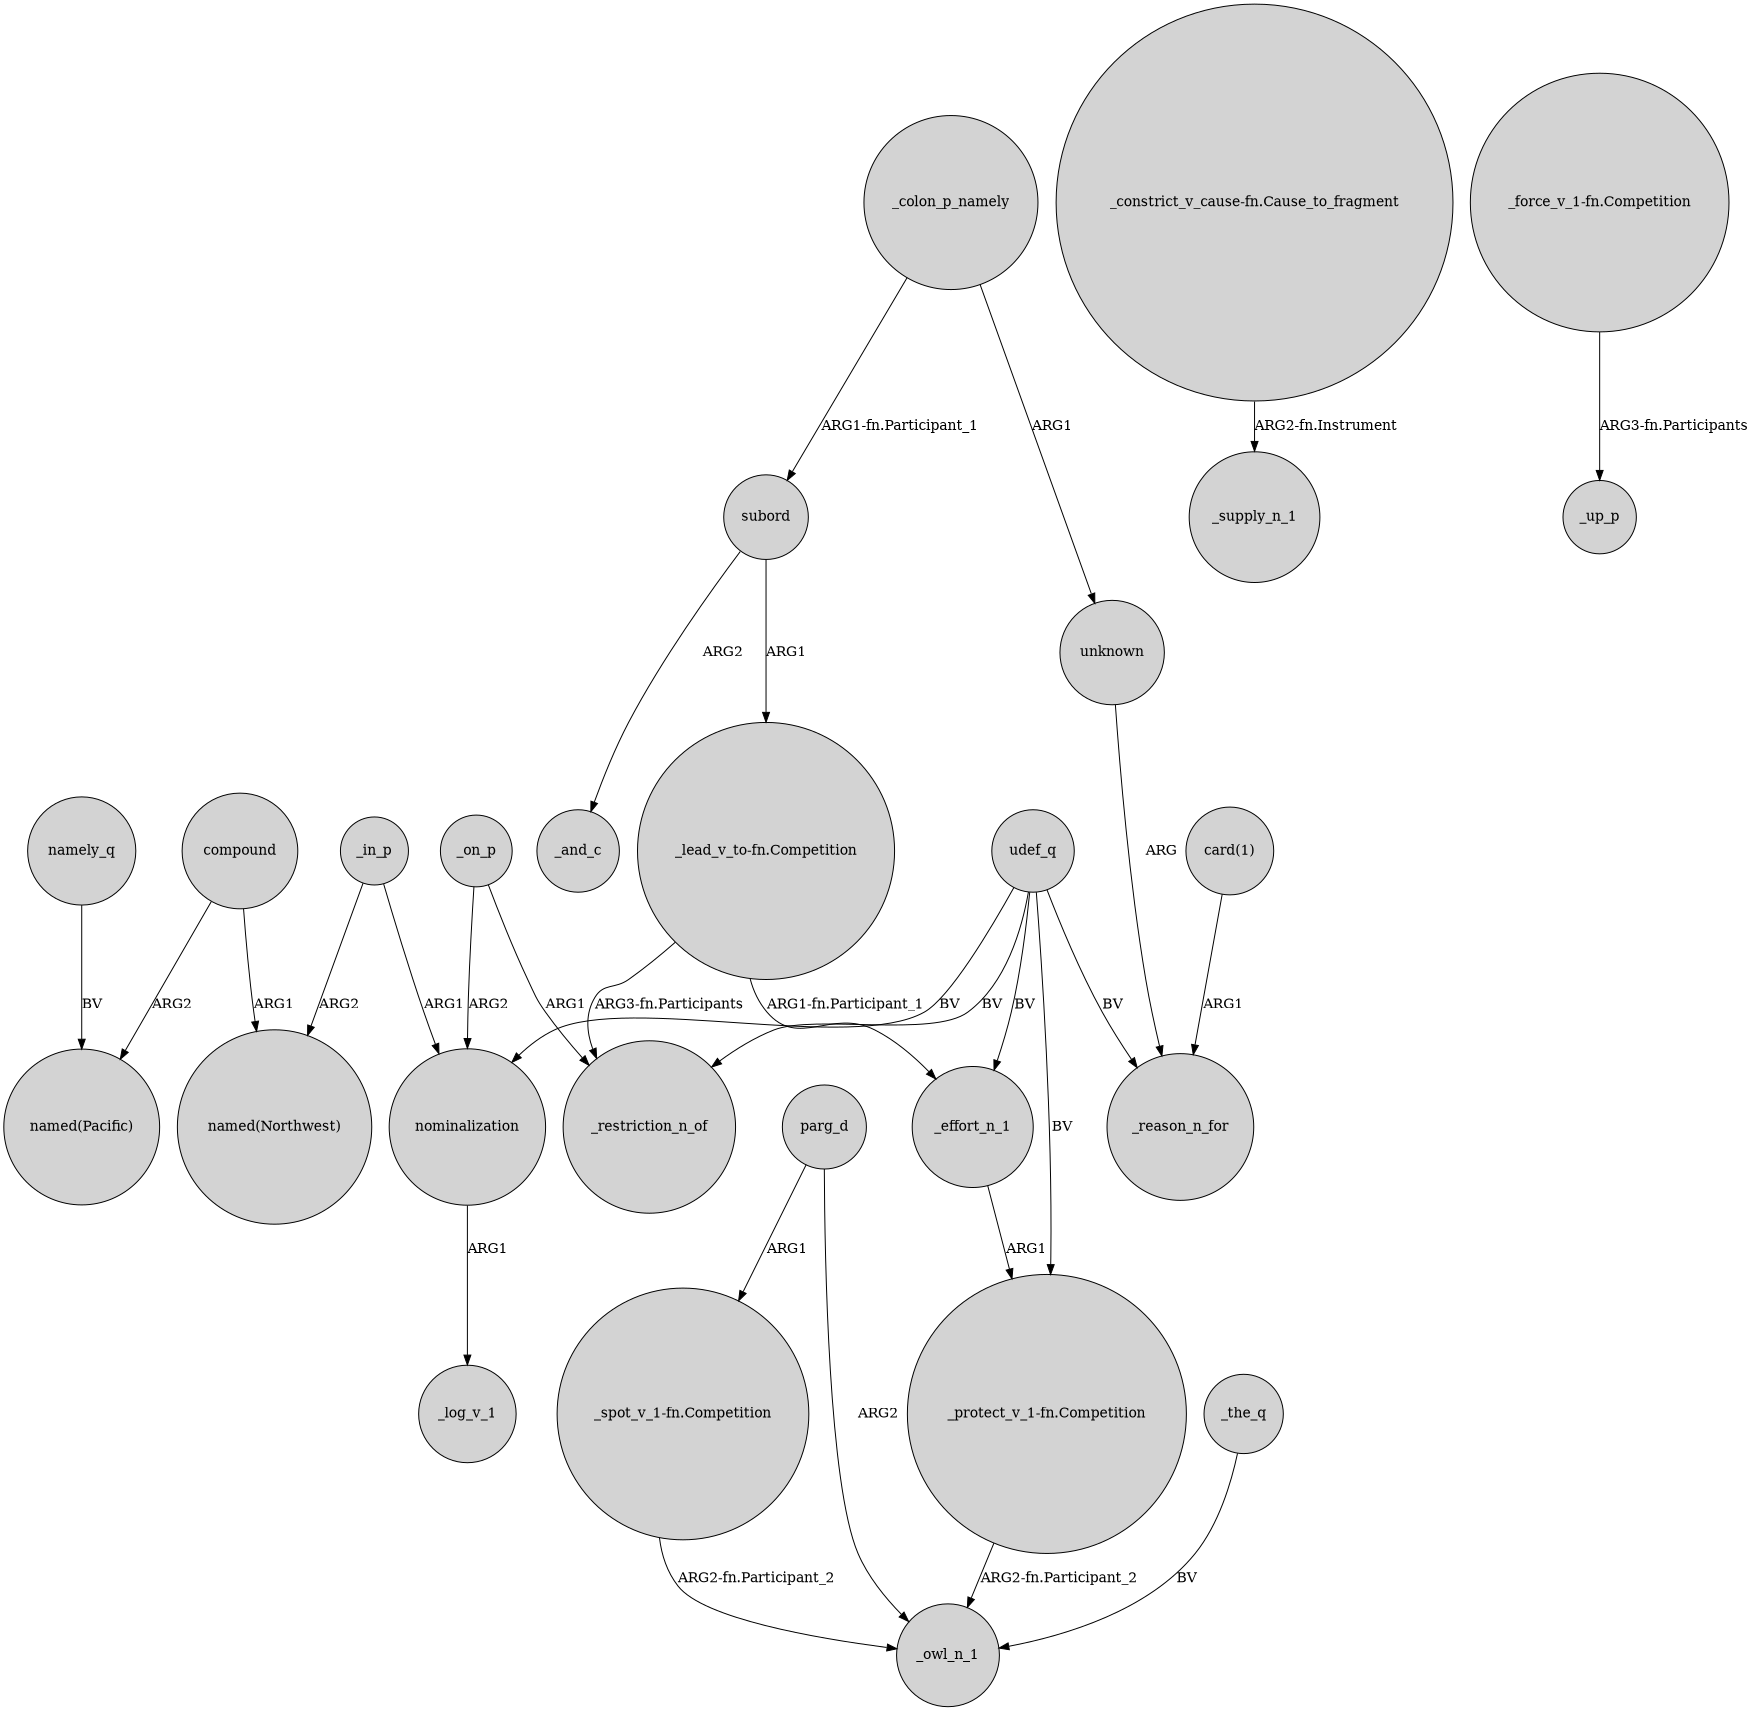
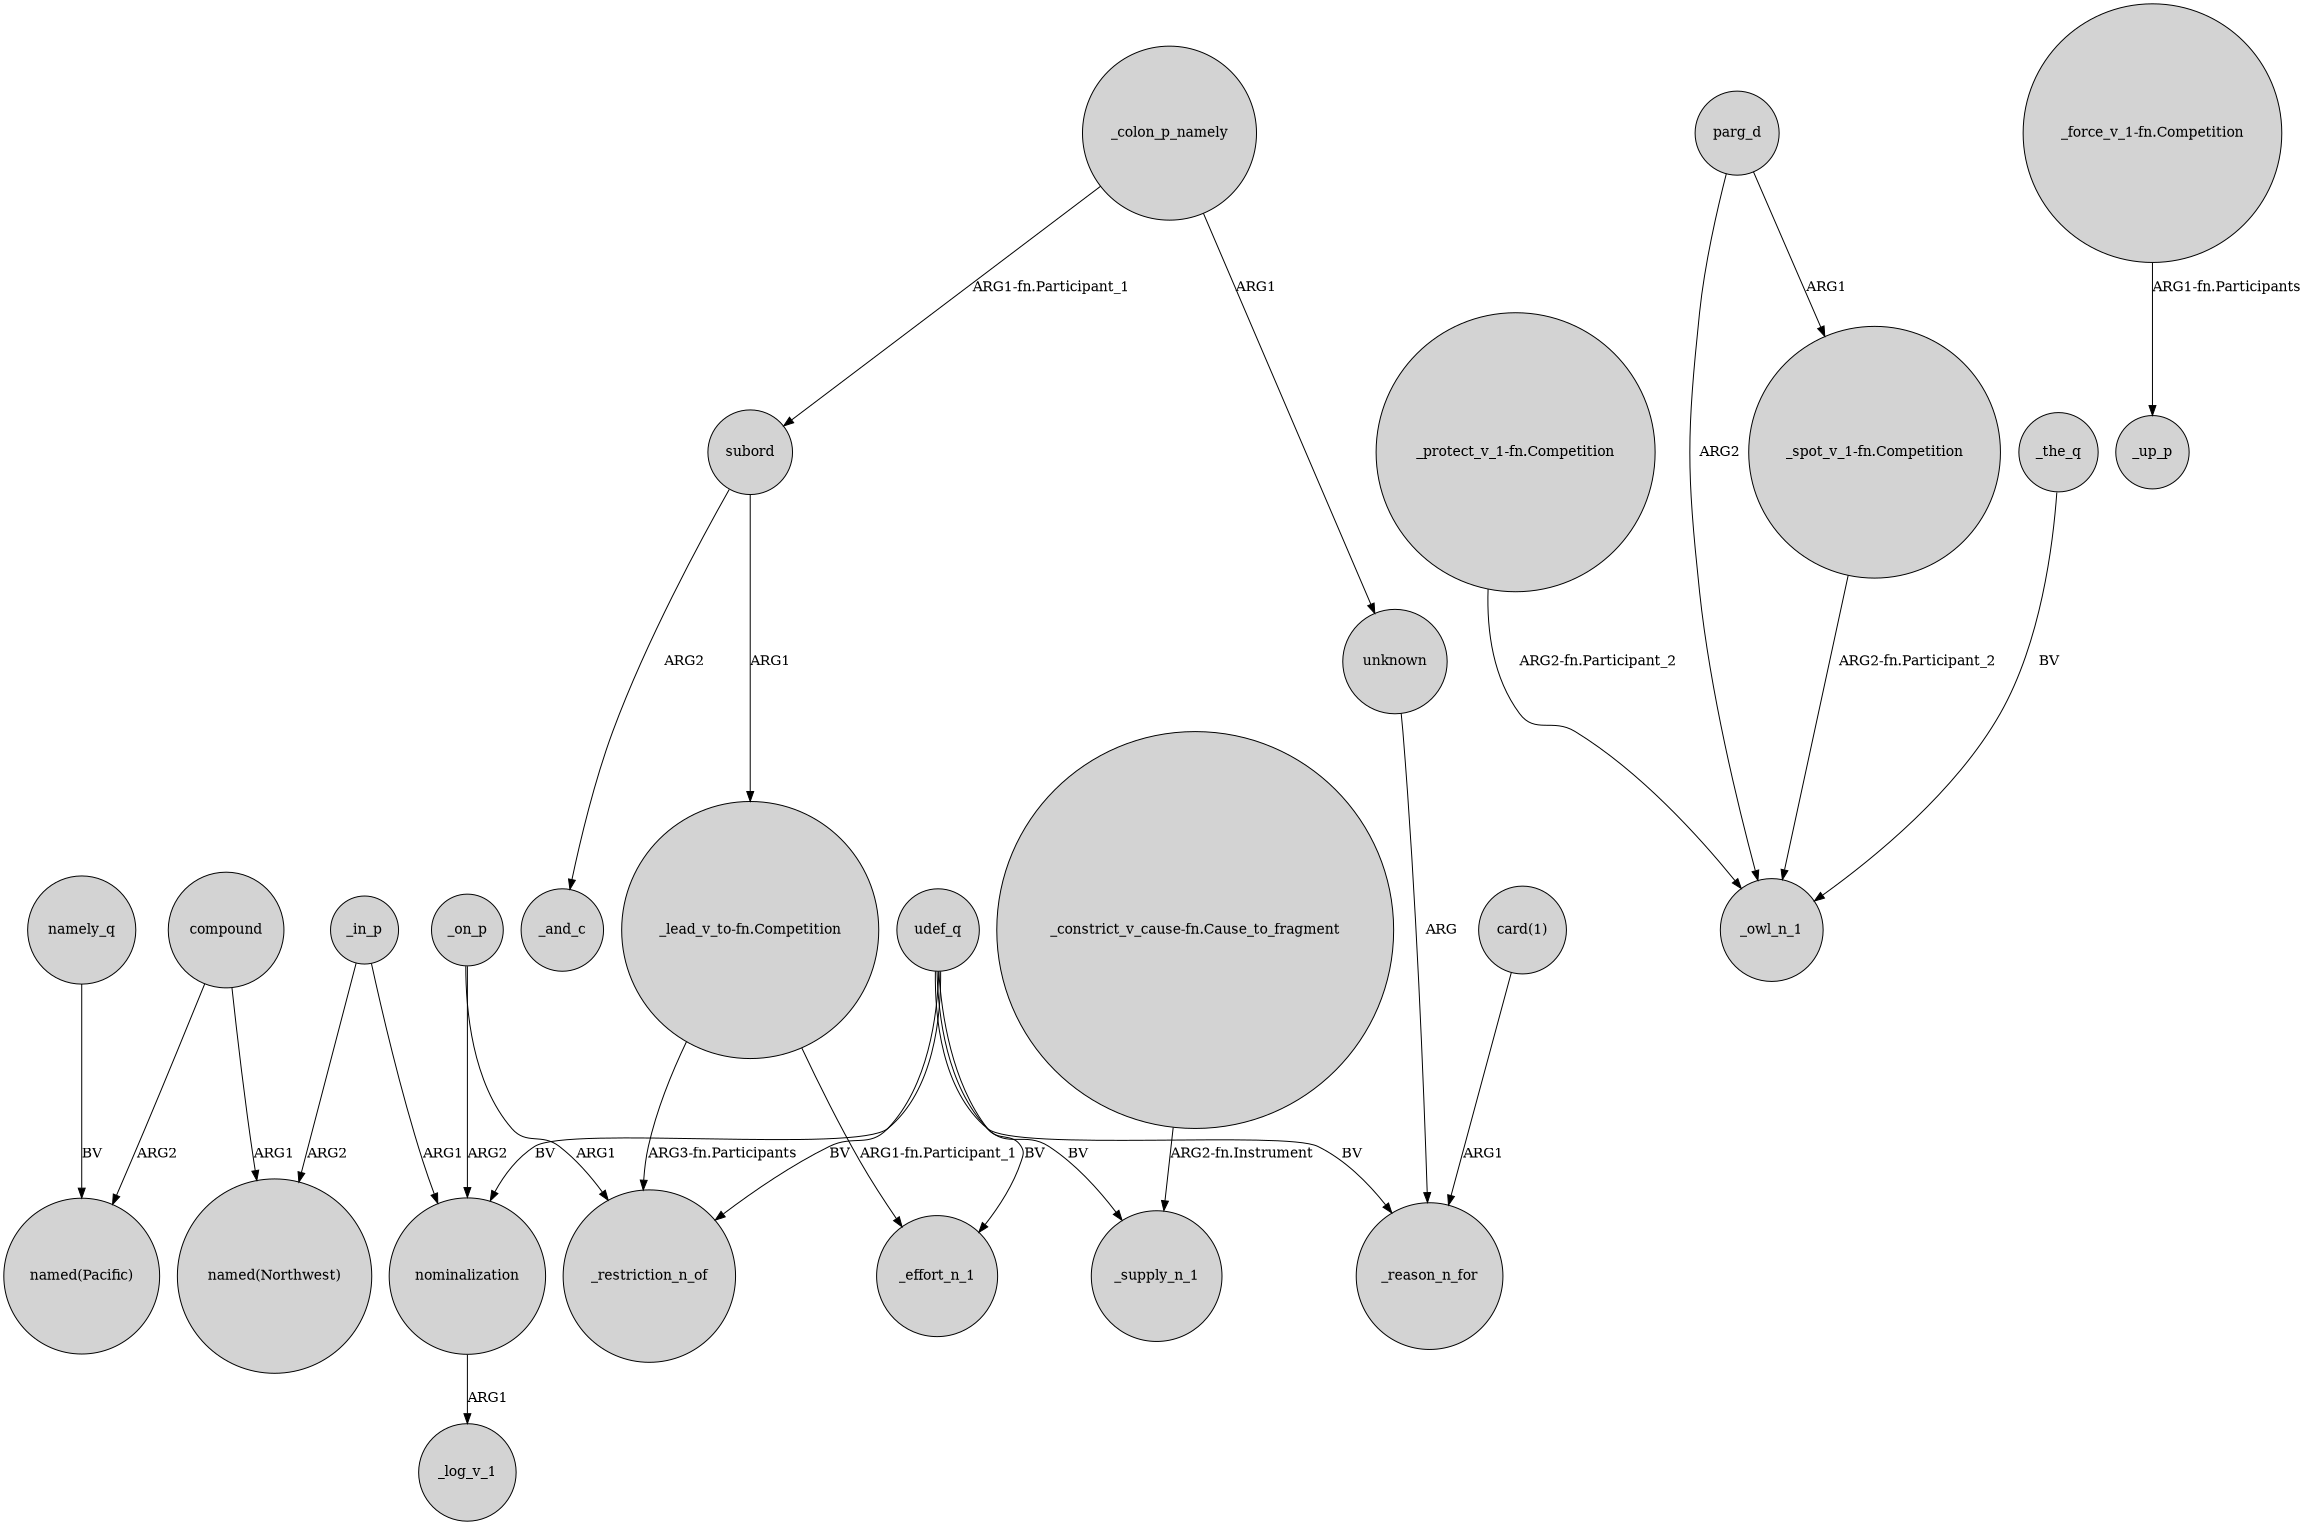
edge "_force_v_1-fn.Competition" -> "_up_p": label "ARG3-fn.Participants" -> "ARG1-fn.Participants"
edge "udef_q" -> "_protect_v_1-fn.Competition": now "udef_q" -> "_supply_n_1"
edge "_effort_n_1" -> "_protect_v_1-fn.Competition": removed, label "ARG1"
